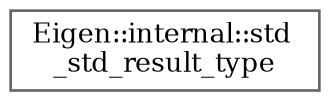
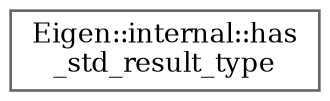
node "Eigen::internal::std _std_result_type": label "Eigen::internal::std _std_result_type" -> "Eigen::internal::has _std_result_type"
